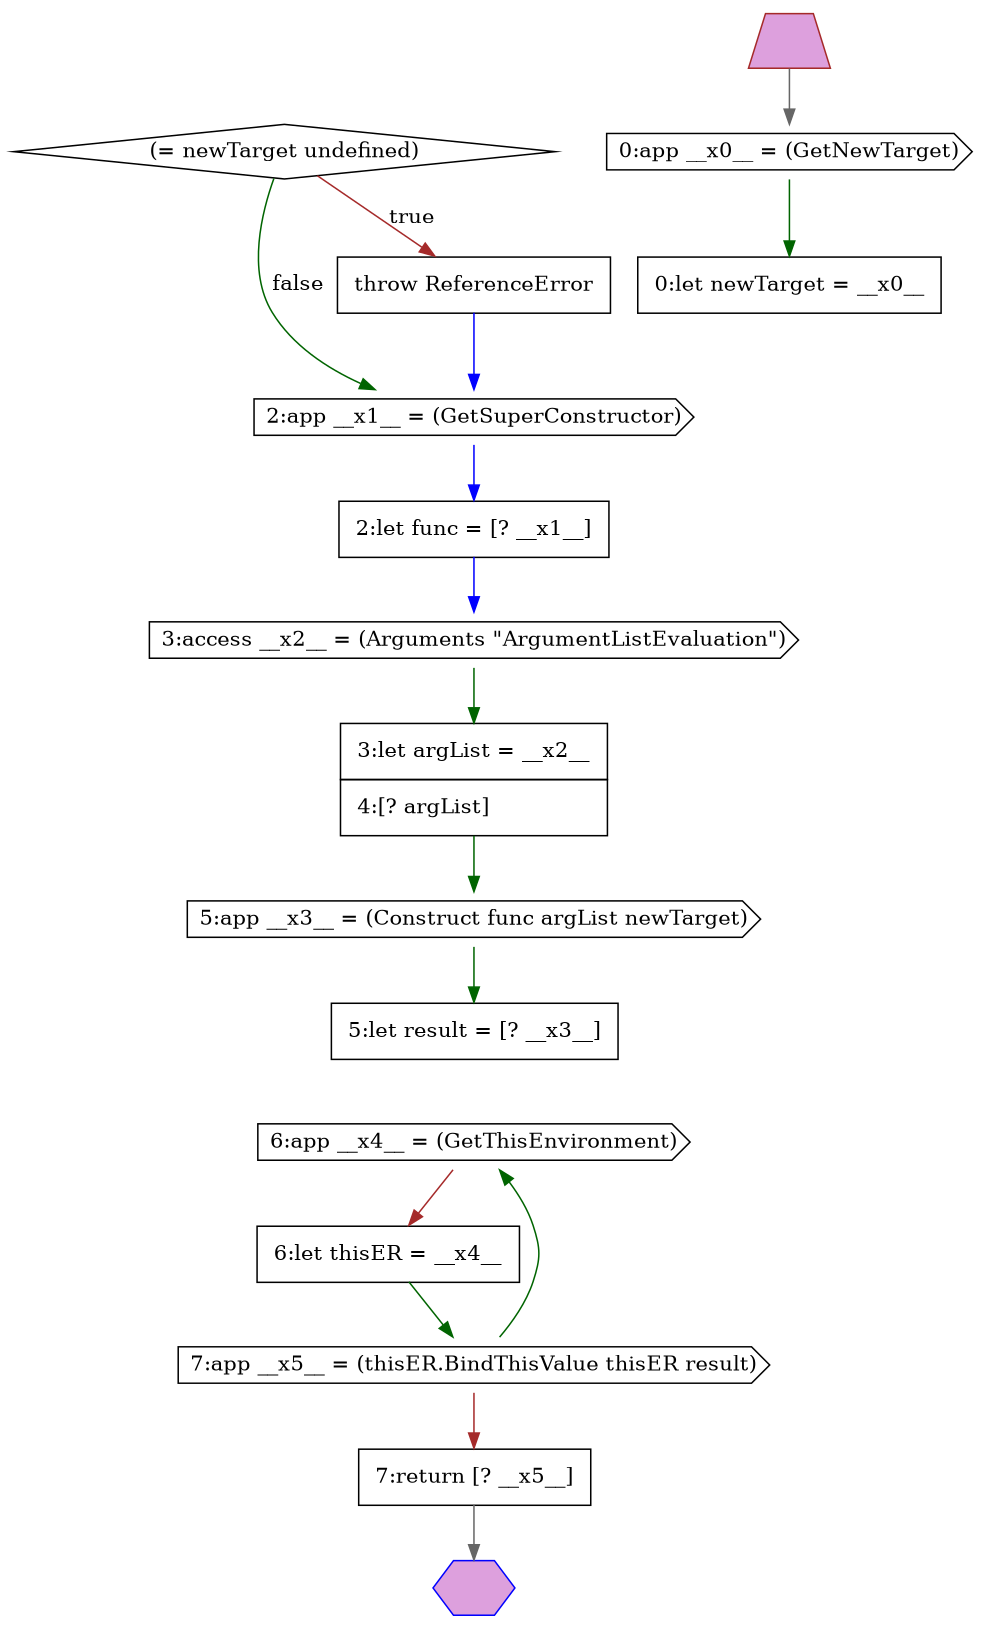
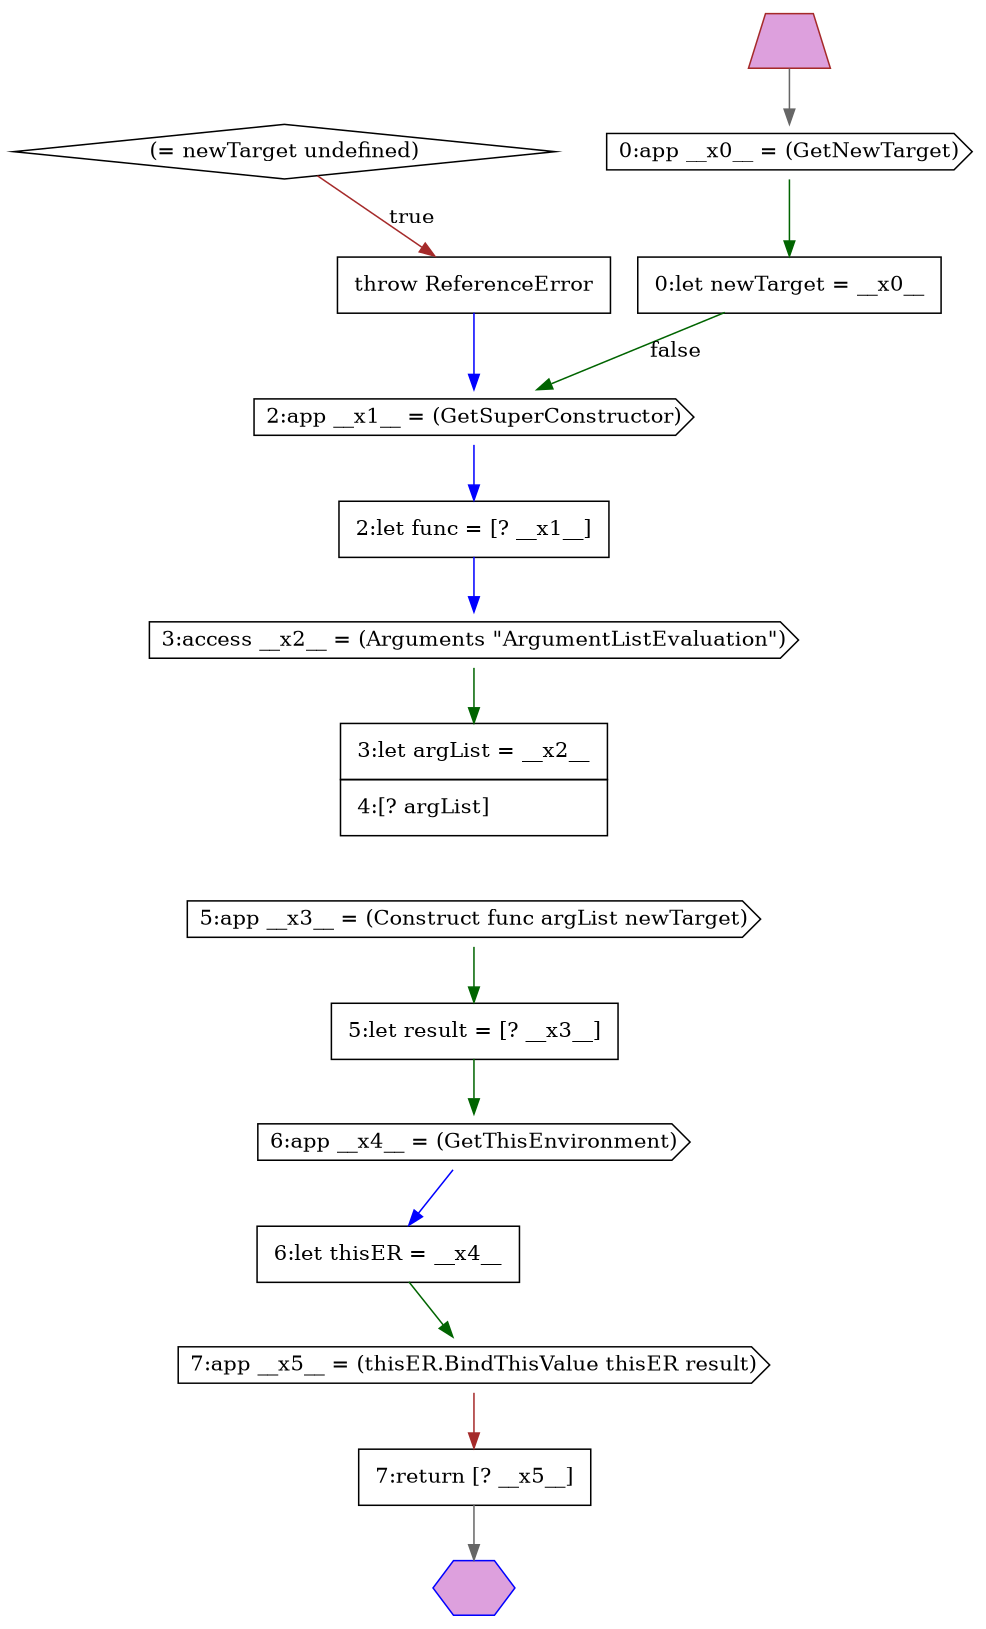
edge "(= newTarget undefined)" -> "2:app __x1__ = (GetSuperConstructor)": now "0:let newTarget = __x0__" -> "2:app __x1__ = (GetSuperConstructor)"
edge "3:let argList = __x2__" -> "5:app __x3__ = (Construct func argList newTarget)": removed
edge "6:app __x4__ = (GetThisEnvironment)" -> "6:let thisER = __x4__": color brown -> blue
edge "7:app __x5__ = (thisER.BindThisValue thisER result)" -> "6:app __x4__ = (GetThisEnvironment)": now "5:let result = [? __x3__]" -> "6:app __x4__ = (GetThisEnvironment)"
